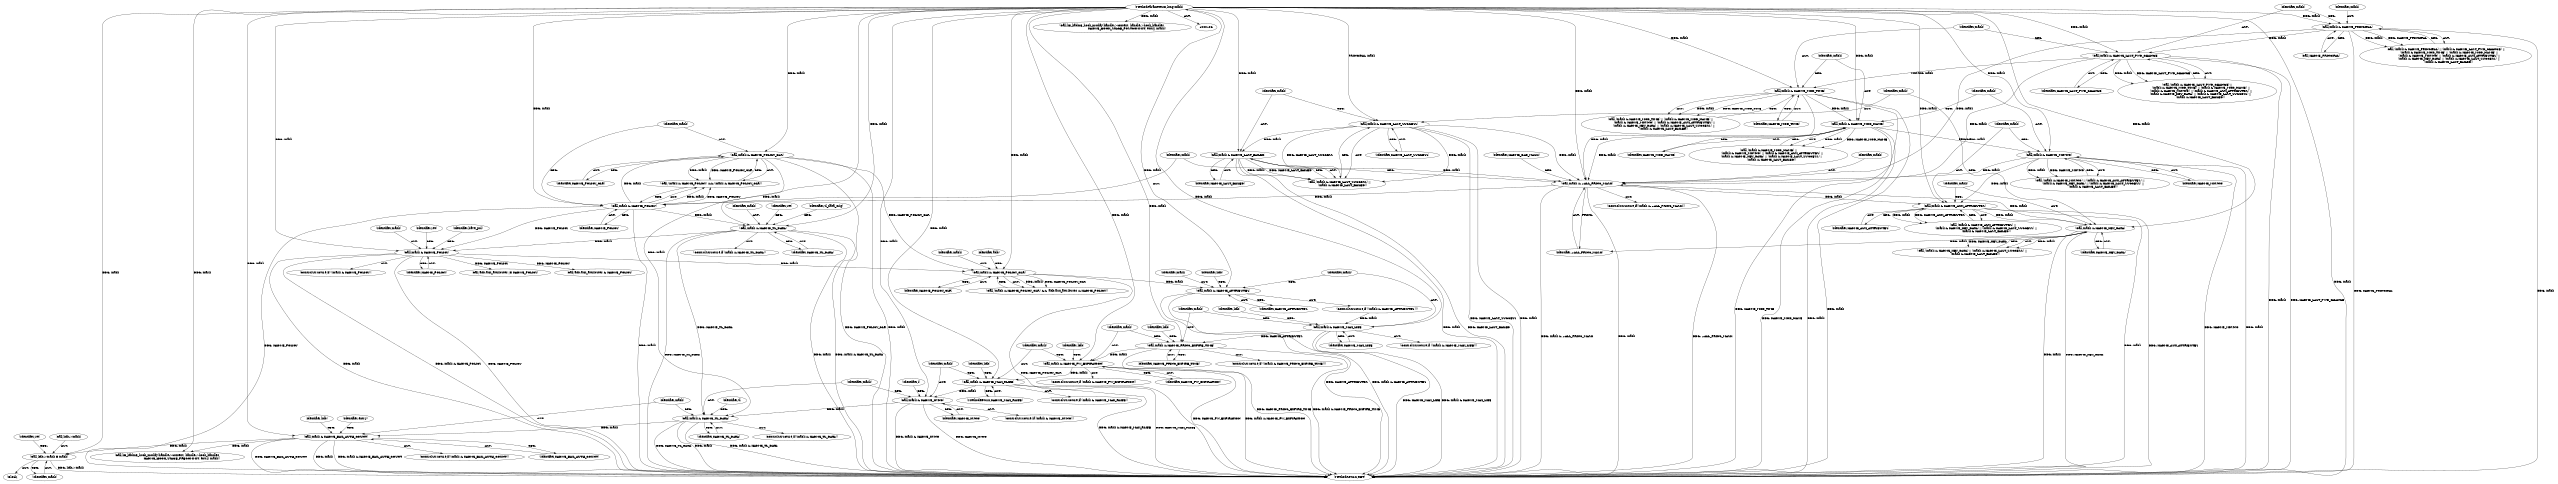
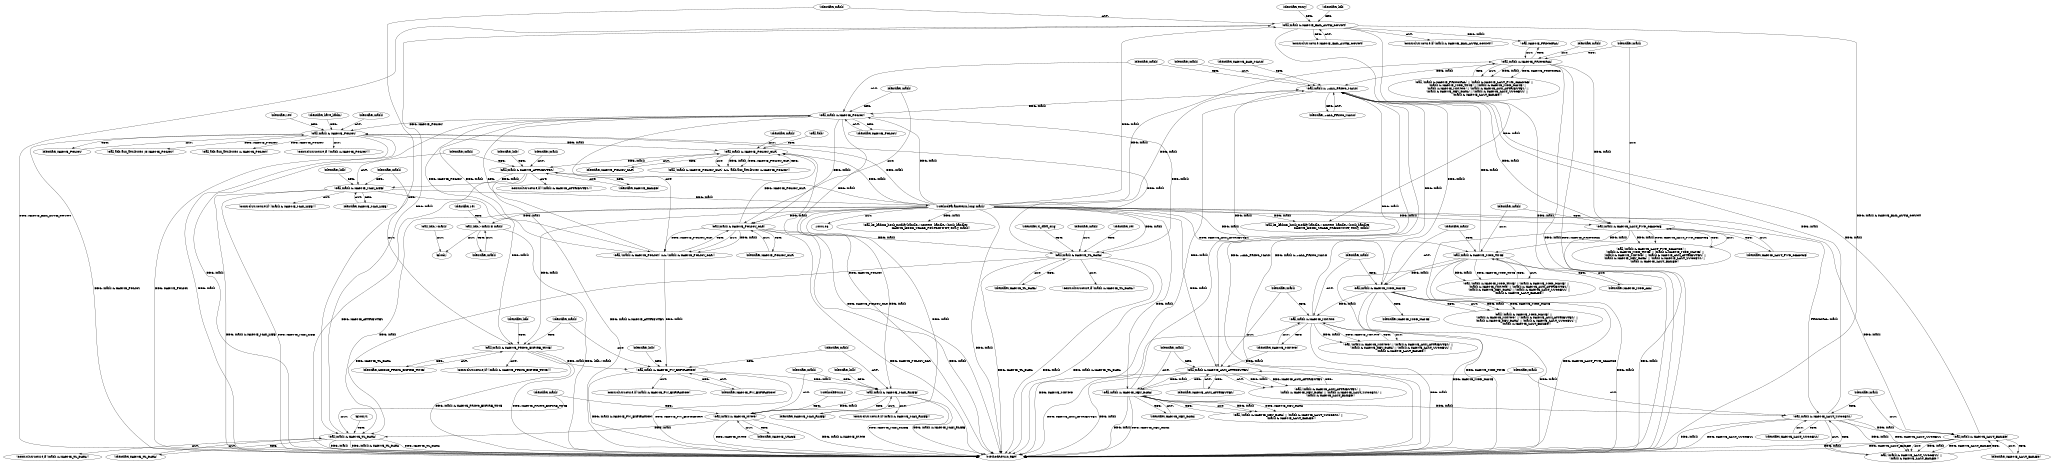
edge "(MethodParameterIn,long mask)" -> "(Call,mask & KADM5_MKVNO)": removed, label "DDG: mask"
edge "(MethodParameterIn,long mask)" -> "(Call,mask & KADM5_MOD_NAME)": label "DDG: mask" -> "DDG: KADM5_AUX_ATTRIBUTES"
edge "(Call,mask & KADM5_LAST_PWD_CHANGE)" -> "(Call,mask & KADM5_MOD_TIME)": label "MKVNO: mask" -> "DDG: mask"
node "(Identifier,KADM5_MOD_TIME)": label "(Identifier,KADM5_MOD_TIME)" -> "(Identifier,KADM5_MOD_ALL)"
edge "(Identifier,KADM5_MOD_NAME)" -> "(Call,mask & KADM5_MOD_NAME)": removed, label "AST:"
edge "(Call,mask & KADM5_MOD_NAME)" -> "(Call,mask & KADM5_MKVNO)": label "PRINCIPAL: mask" -> "DDG: mask"
edge "(MethodParameterIn,long mask)" -> "(Call,mask & KADM5_PW_EXPIRATION)": now "(Call,(mask & KADM5_POLICY) && (mask & KADM5_POLICY_CLR))" -> "(Call,mask & KADM5_PW_EXPIRATION)"
edge "(Call,mask & KADM5_MKVNO)" -> "(Call,mask & KADM5_AUX_ATTRIBUTES)": now "(Identifier,KADM5_MKVNO)" -> "(Call,mask & KADM5_AUX_ATTRIBUTES)"
node "(ControlStructure,if((mask & ~ALL_PRINC_MASK)))": removed
edge "(Call,mask & ~ALL_PRINC_MASK)" -> "(Identifier,~ALL_PRINC_MASK)": label "PRINC: " -> "CFG: "
node "(Identifier,have_pol)": label "(Identifier,have_pol)" -> "(Identifier,have_kadm)"
edge "(Call,mask & KADM5_KEY_DATA)" -> "(Identifier,~ALL_PRINC_MASK)": now "(Call,mask & KADM5_KEY_DATA)" -> "(Call,mask & KADM5_LAST_SUCCESS)"
node "(Identifier,adb)": label "(Identifier,adb)" -> "(Call,adb)"
node "(Identifier,KADM5_ATTRIBUTES)": label "(Identifier,KADM5_ATTRIBUTES)" -> "(Identifier,KADM5_FAILED)"
edge "(ControlStructure,if ((mask & KADM5_ATTRIBUTES)))" -> "(Call,mask & KADM5_MAX_LIFE)": now "(Call,mask & KADM5_ATTRIBUTES)" -> "(Call,mask & KADM5_MAX_LIFE)"
edge "(Call,mask & KADM5_MAX_LIFE)" -> "(Call,mask & KADM5_PRINC_EXPIRE_TIME)": label "DDG: KADM5_ATTRIBUTES" -> "DDG: mask"
node "(Identifier,KADM5_PRINC_EXPIRE_TIME)": label "(Identifier,KADM5_PRINC_EXPIRE_TIME)" -> "(Identifier,HOOK5_PRINC_EXPIRE_TIME)"
node "(Identifier,i)": label "(Identifier,i)" -> "(MethodReturn,i)"
node "(Identifier,tl)": label "(Identifier,tl)" -> "(Block,tl)"
node "(MethodReturn,KADM5_MAX_RLIFE)": label "(MethodReturn,KADM5_MAX_RLIFE)" -> "(Identifier,KADM5_MAX_RLIFE)"
node "(Identifier,KADM5_KVNO)": label "(Identifier,KADM5_KVNO)" -> "(Identifier,KADM5_STAGE)"
node "(ControlStructure,if((mask & KADM5_KVNO)))": removed
edge "(Call,mask & KADM5_FAIL_AUTH_COUNT)" -> "(Call,kdb->mask = mask)": now "(Call,mask & KADM5_FAIL_AUTH_COUNT)" -> "(Call,KADM5_PRINCIPAL)"
edge "(Call,kdb->mask)" -> "(Call,kdb->mask = mask)": now "(Call,kdb->mask)" -> "(Block,)"
node "(Identifier,KADM5_FAIL_AUTH_COUNT)": label "(Identifier,KADM5_FAIL_AUTH_COUNT)" -> "(ControlStructure,KADM5_FAIL_AUTH_COUNT)"
